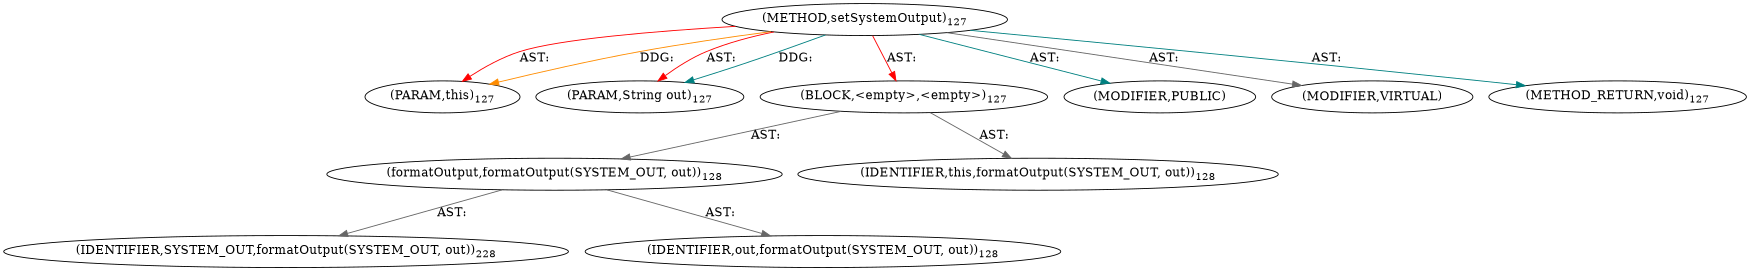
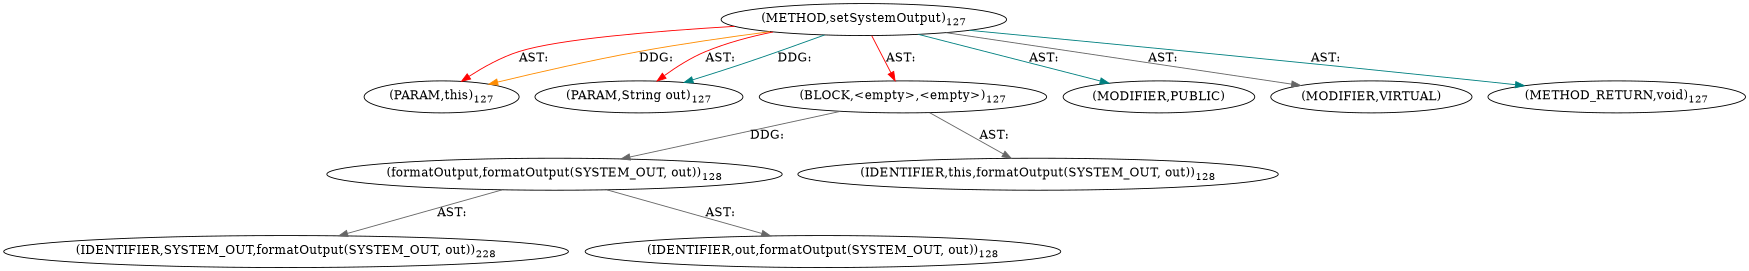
edge "(BLOCK,<empty>,<empty>)" -> "(formatOutput,formatOutput(SYSTEM_OUT, out))": label "AST: " -> "DDG: "
